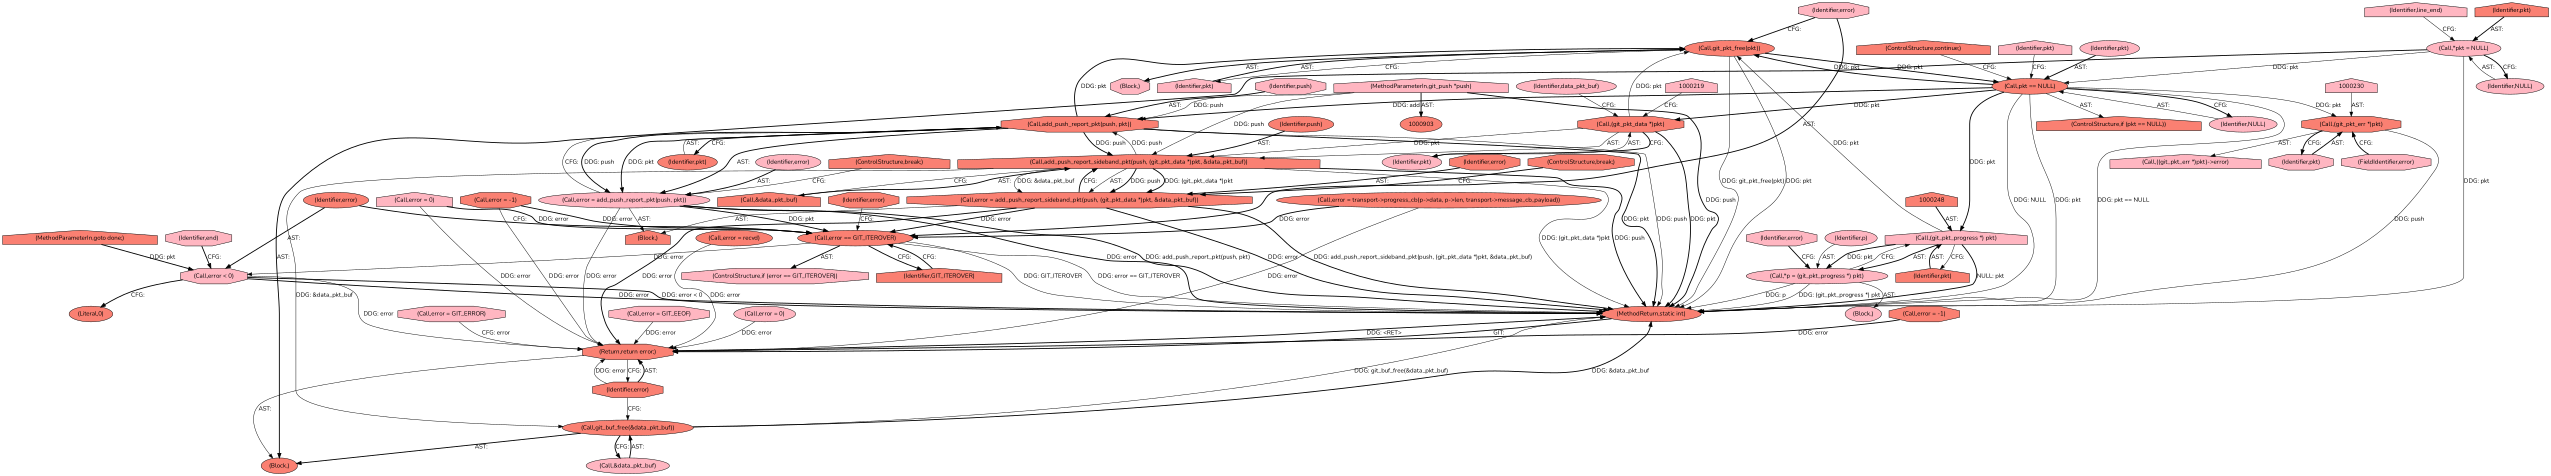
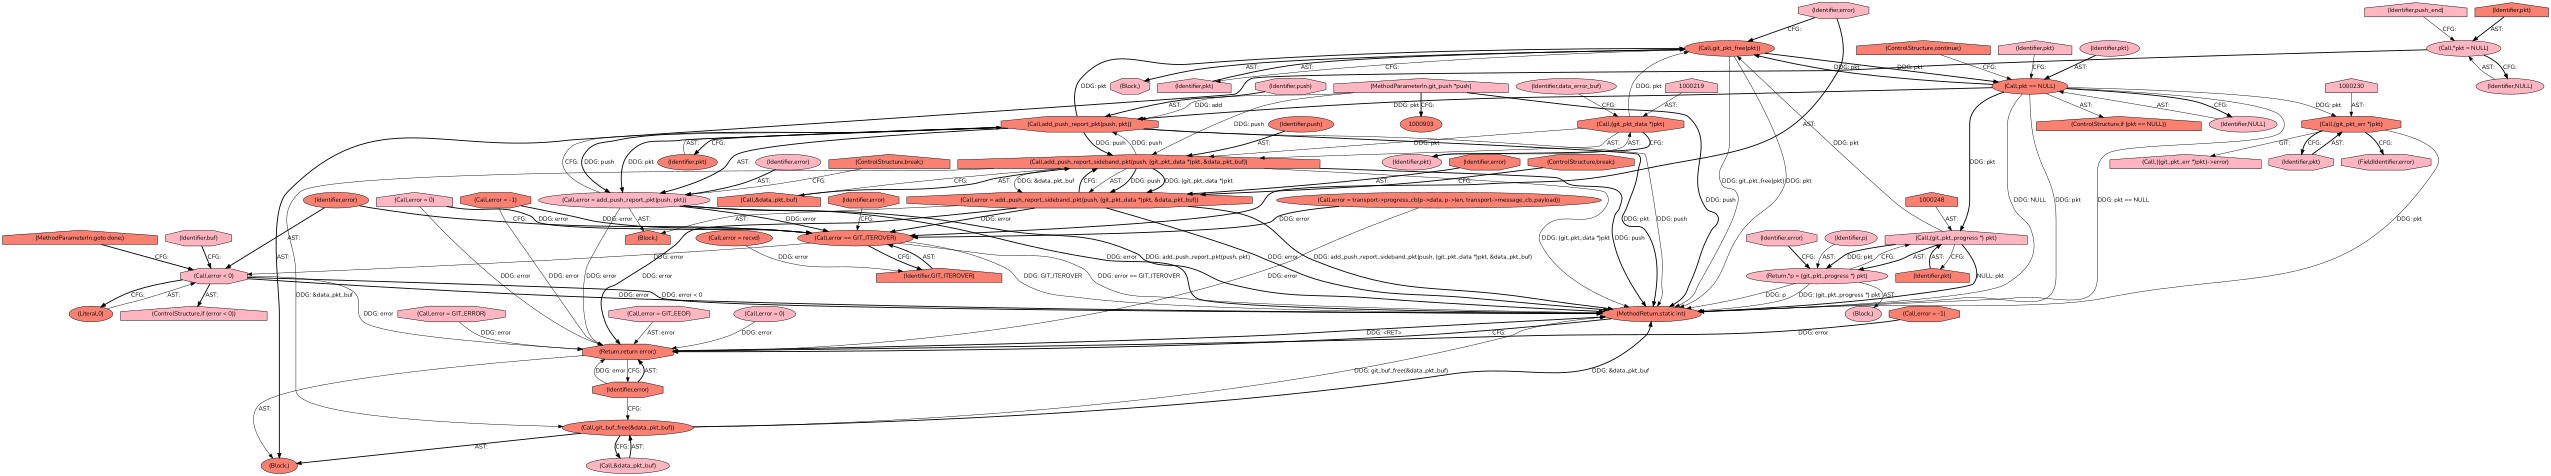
node "(Identifier,line_end)": label "(Identifier,line_end)" -> "(Identifier,push_end)"
edge "(Call,*pkt = NULL)" -> "(Call,pkt == NULL)": removed, label "DDG: pkt"
node "(Identifier,data_pkt_buf)": label "(Identifier,data_pkt_buf)" -> "(Identifier,data_error_buf)"
edge "(MethodParameterIn,git_push *push)" -> "(Call,add_push_report_pkt(push, pkt))": label "DDG: push" -> "DDG: add"
edge "(Call,pkt == NULL)" -> "(Call,add_push_report_pkt(push, pkt))": label "DDG: add" -> "DDG: pkt"
edge "(MethodParameterIn,git_push *push)" -> "1000903": label "AST: " -> "CFG: "
edge "1000219" -> "(Call,(git_pkt_data *)pkt)": label "CFG: " -> "AST: "
edge "(Call,pkt == NULL)" -> "(Call,(git_pkt_data *)pkt)": removed, label "DDG: pkt"
edge "(Call,(git_pkt_err *)pkt)" -> "(Call,((git_pkt_err *)pkt)->error)": label "AST: " -> "GIT: "
edge "(FieldIdentifier,error)" -> "(Call,(git_pkt_err *)pkt)": reversed
edge "(Call,(git_pkt_data *)pkt)" -> "(MethodReturn,static int)": removed, label "DDG: pkt"
edge "1000248" -> "(Call,(git_pkt_progress *) pkt)": style bold -> solid
edge "(Call,error = add_push_report_pkt(push, pkt))" -> "(Call,error == GIT_ITEROVER)": label "DDG: pkt" -> "DDG: error"
edge "(Call,(git_pkt_err *)pkt)" -> "(MethodReturn,static int)": label "DDG: push" -> "DDG: pkt"
node "(Identifier,end)": label "(Identifier,end)" -> "(Identifier,buf)"
edge "(MethodParameterIn,goto done;)" -> "(Call,error < 0)": label "DDG: pkt" -> "CFG: "
edge "(Identifier,GIT_ITEROVER)" -> "(Call,error == GIT_ITEROVER)": label "CFG: " -> "AST: "
node "(ControlStructure,if (error == GIT_ITEROVER))": removed
node "(Call,*p = (git_pkt_progress *) pkt)": label "(Call,*p = (git_pkt_progress *) pkt)" -> "(Return,*p = (git_pkt_progress *) pkt)"
edge "(Call,error = recvd)" -> "(Return,return error;)": now "(Call,error = recvd)" -> "(Identifier,GIT_ITEROVER)"
edge "(Literal,0)" -> "(Call,error < 0)": added, label "AST:"
edge "(Call,*pkt = NULL)" -> "(MethodReturn,static int)": removed, label "DDG: pkt"
node "(ControlStructure,if (error < 0))": added
edge "(Call,error = GIT_ERROR)" -> "(Return,return error;)": label "CFG: error" -> "DDG: error"
edge "(Call,error = GIT_EEOF)" -> "(Return,return error;)": label "DDG: error" -> "AST: error"
edge "(MethodReturn,static int)" -> "(Return,return error;)": label "GIT: " -> "CFG: "
